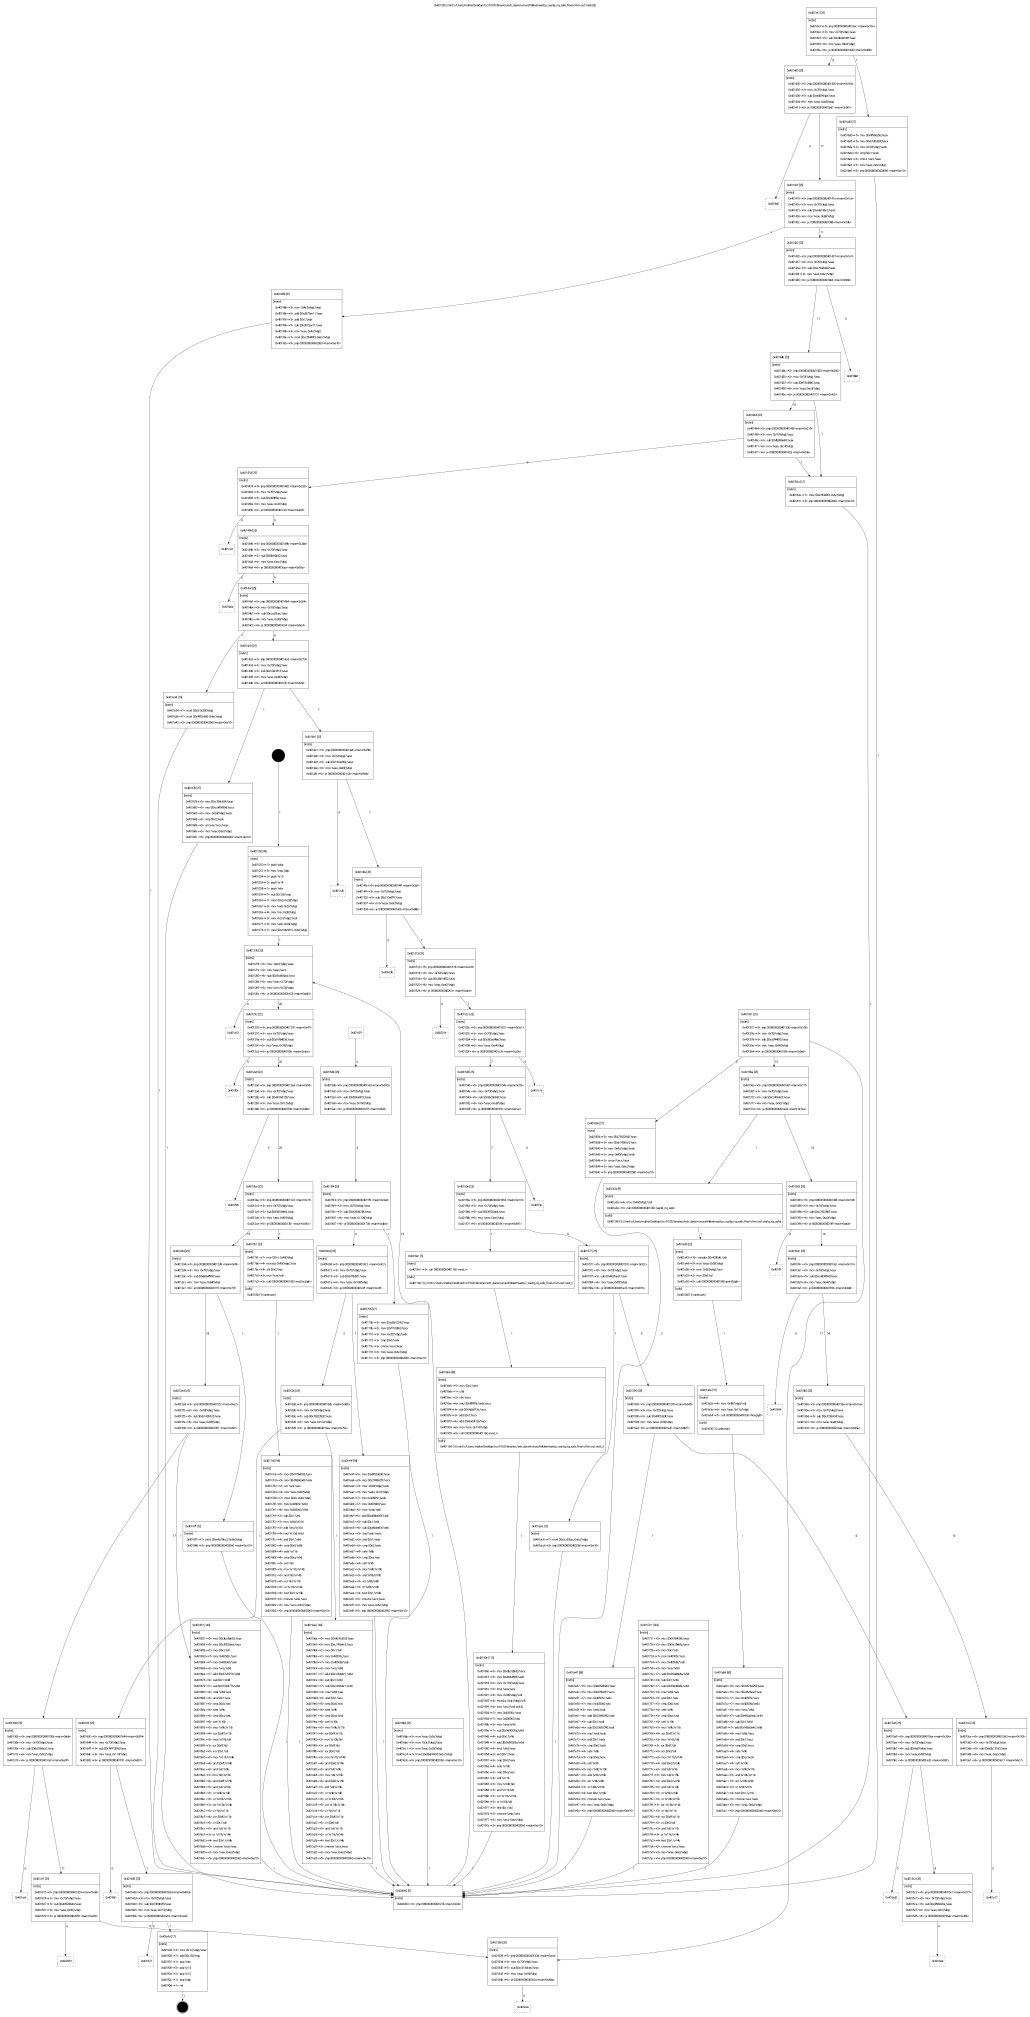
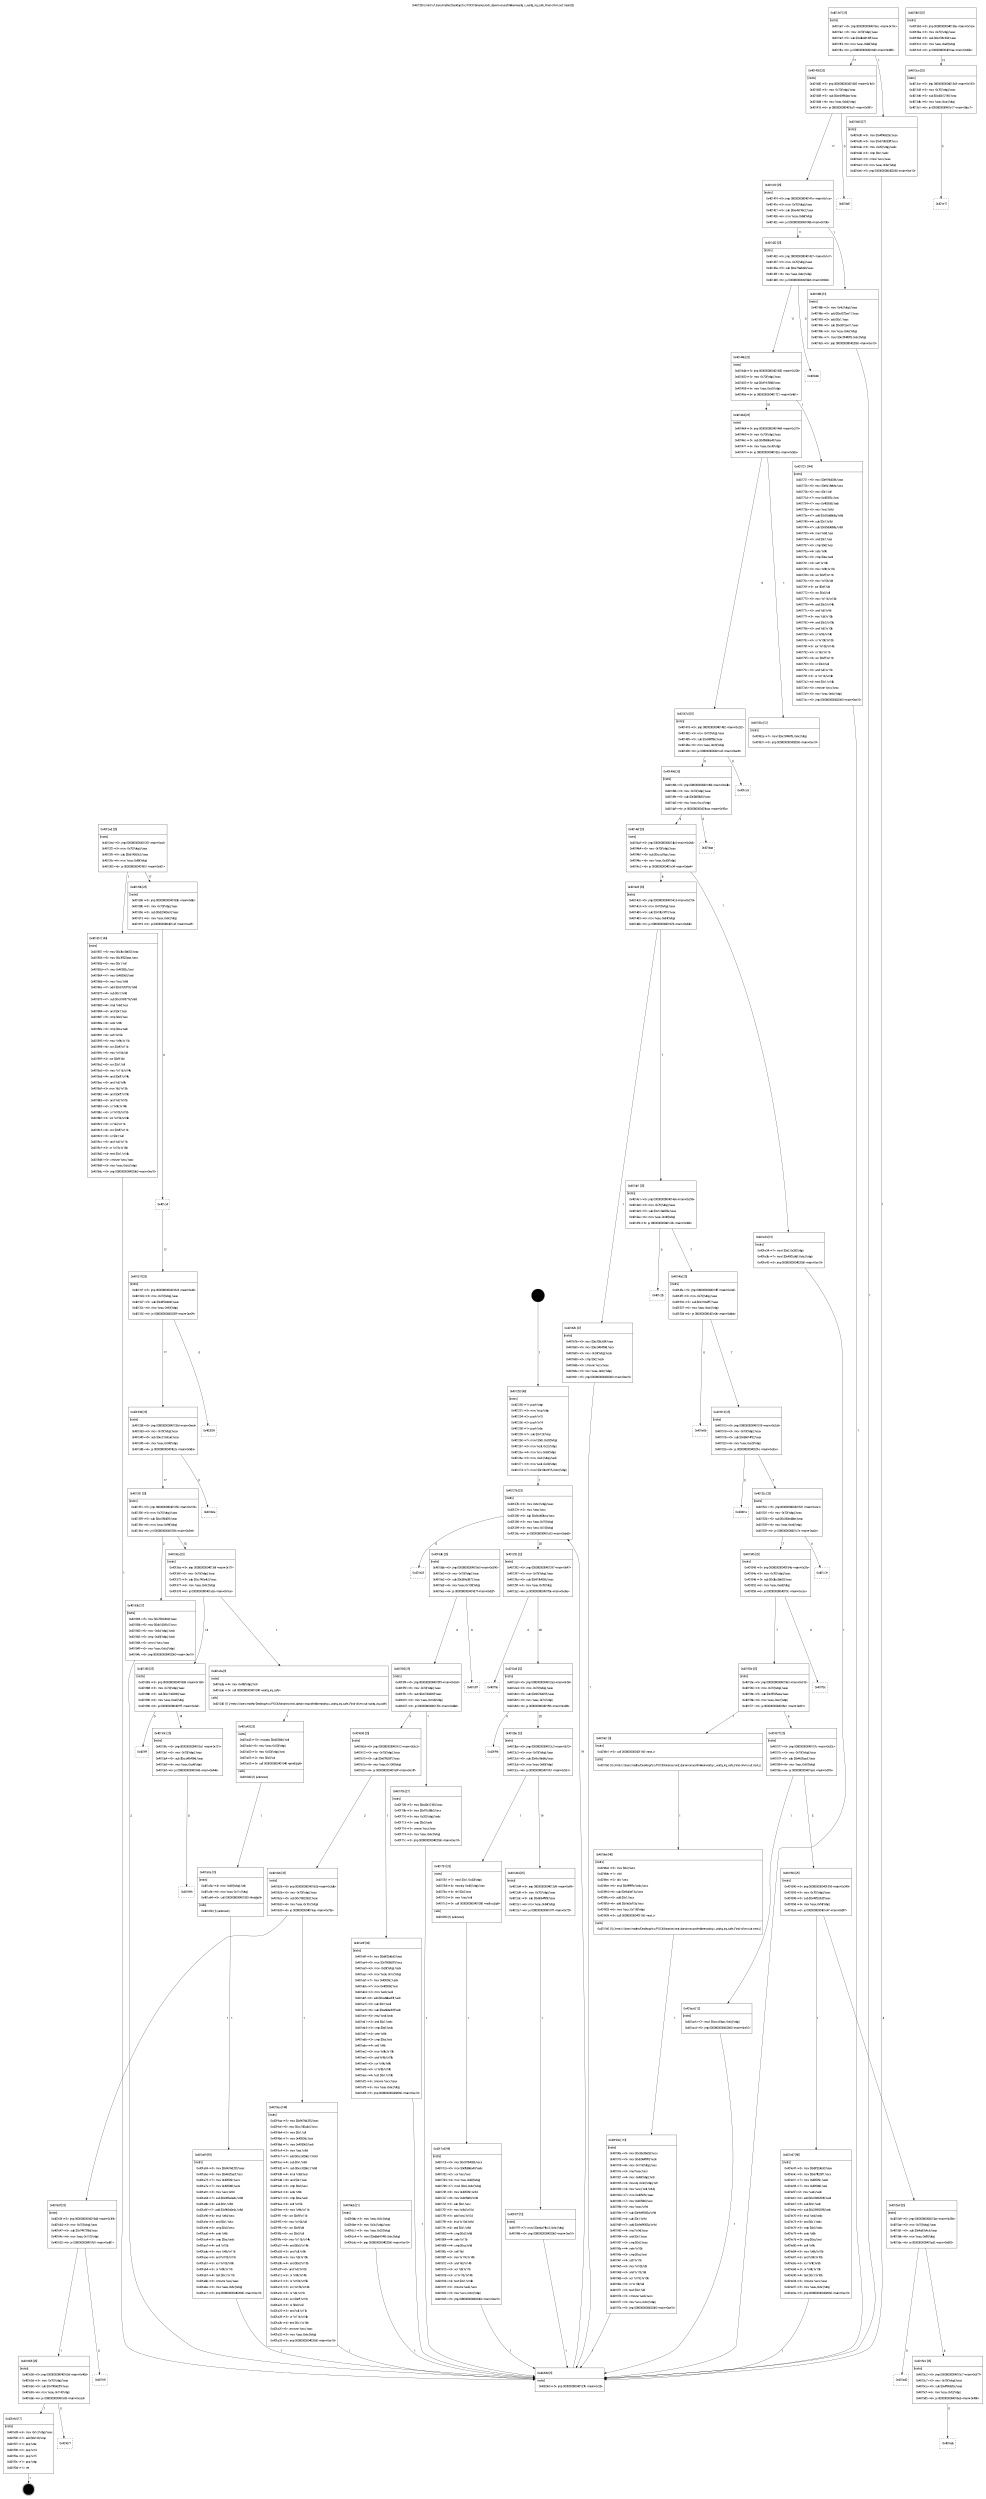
edge "0x40144b [25]" -> "0x40182a [12]": now "0x40144b [25]" -> "0x401721 [144]"
edge "0x401d7f" -> "0x4015db [25]": reversed
edge "0x4012d4 [25]" -> "0x4012ed [25]": removed, label "18"
edge "0x40139c [25]" -> "0x4013b5 [25]": removed, label "14"
edge "0x40182a [12]" -> "0x402060 [5]": removed, label "1"
edge "0x401351 [25]" -> "0x401338 [25]": reversed
edge "0x401306 [25]" -> "0x40131f [25]": now "0x401cef" -> "0x40131f [25]"
